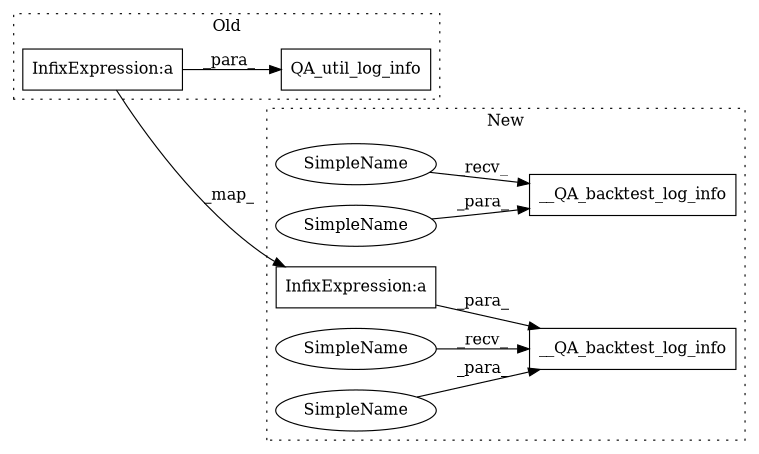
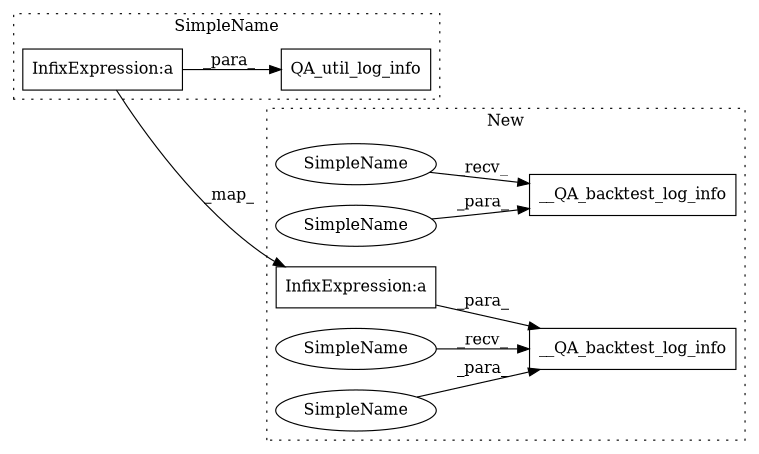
cluster "Old": label "Old" -> "SimpleName"
